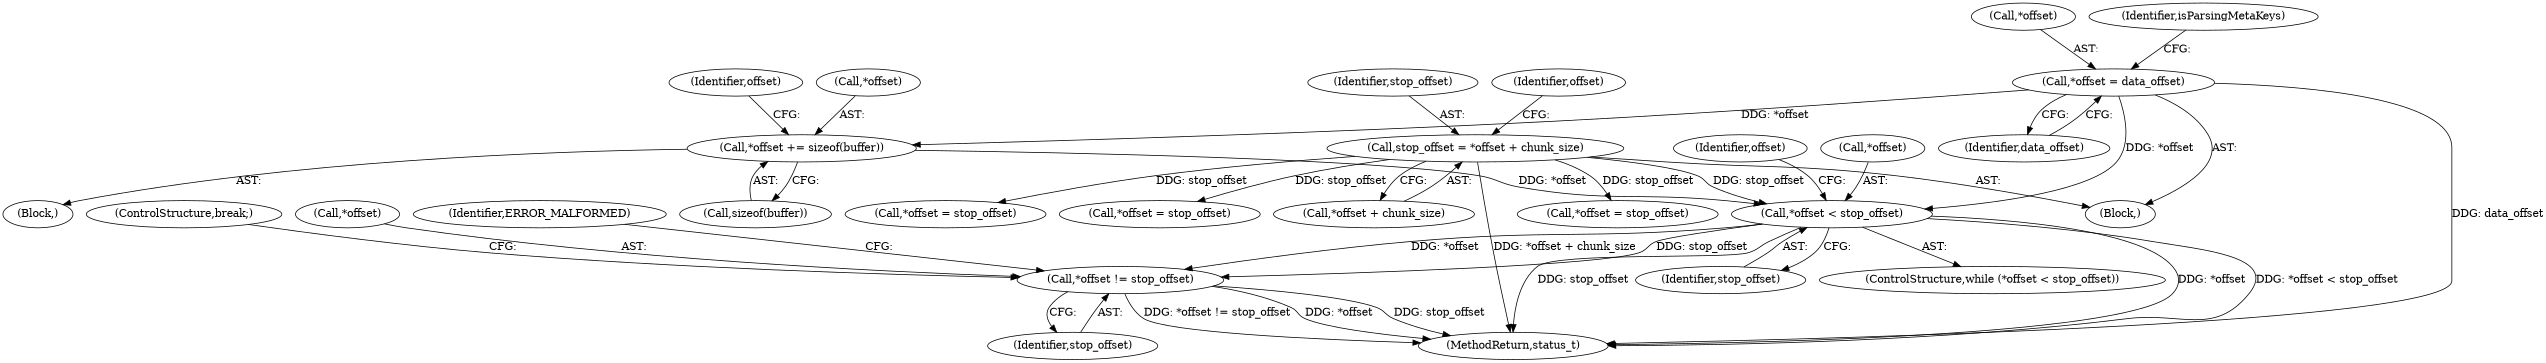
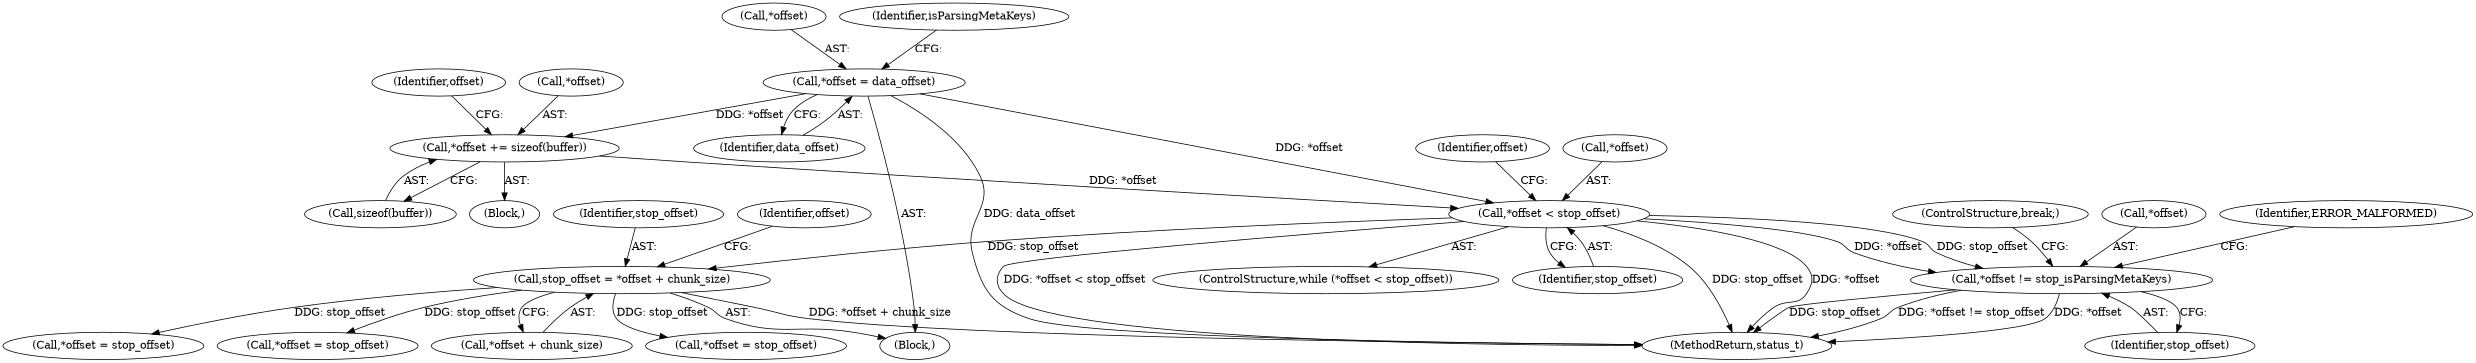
edge "(Identifier,data_offset)" -> "(Call,*offset = data_offset)": label "CFG: " -> "AST: "
edge "(Call,stop_offset = *offset + chunk_size)" -> "(Call,*offset < stop_offset)": reversed
node "(Call,*offset != stop_offset)": label "(Call,*offset != stop_offset)" -> "(Call,*offset != stop_isParsingMetaKeys)"
